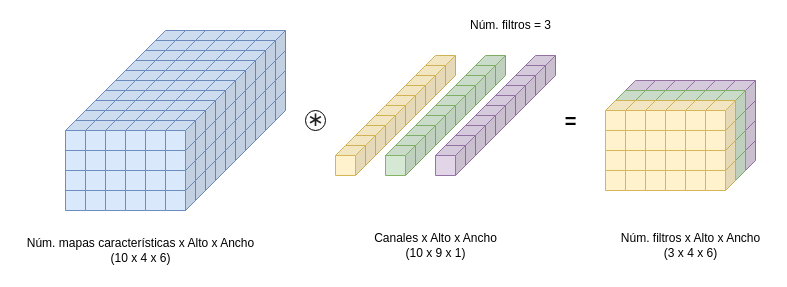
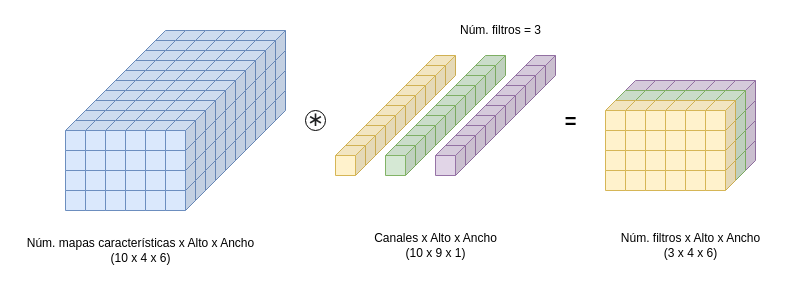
node "Núm. filtros = 3": moved (511, 26) -> (501, 31)
